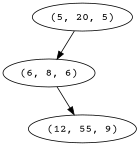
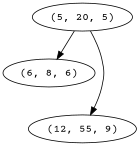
edge "(6, 8, 6)" -> "(12, 55, 9)": now "(5, 20, 5)" -> "(12, 55, 9)"
